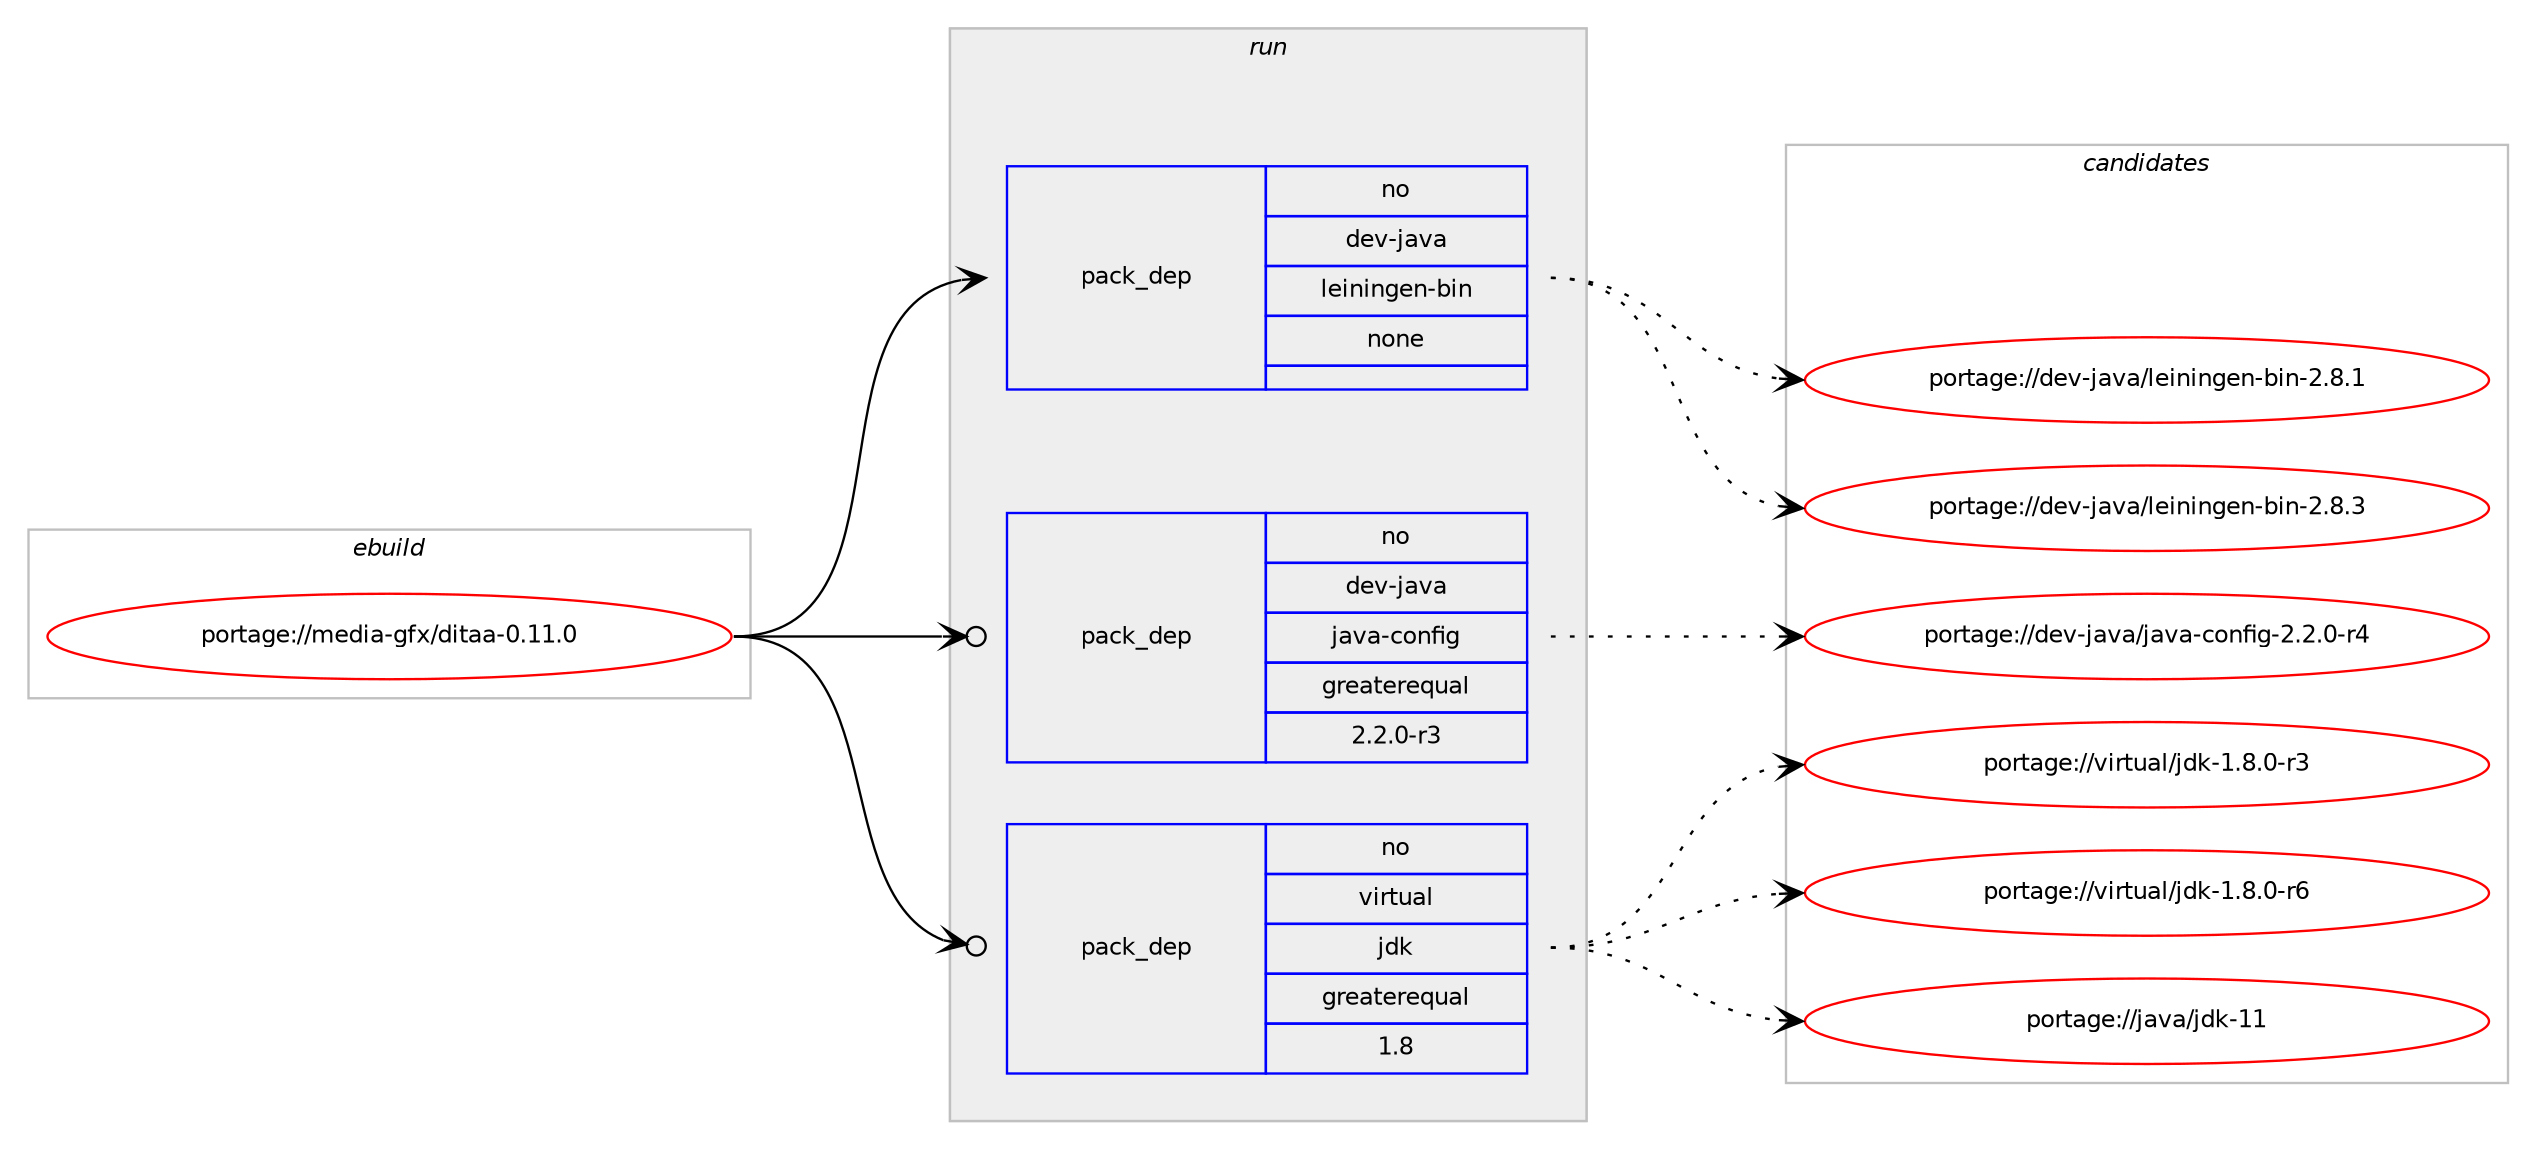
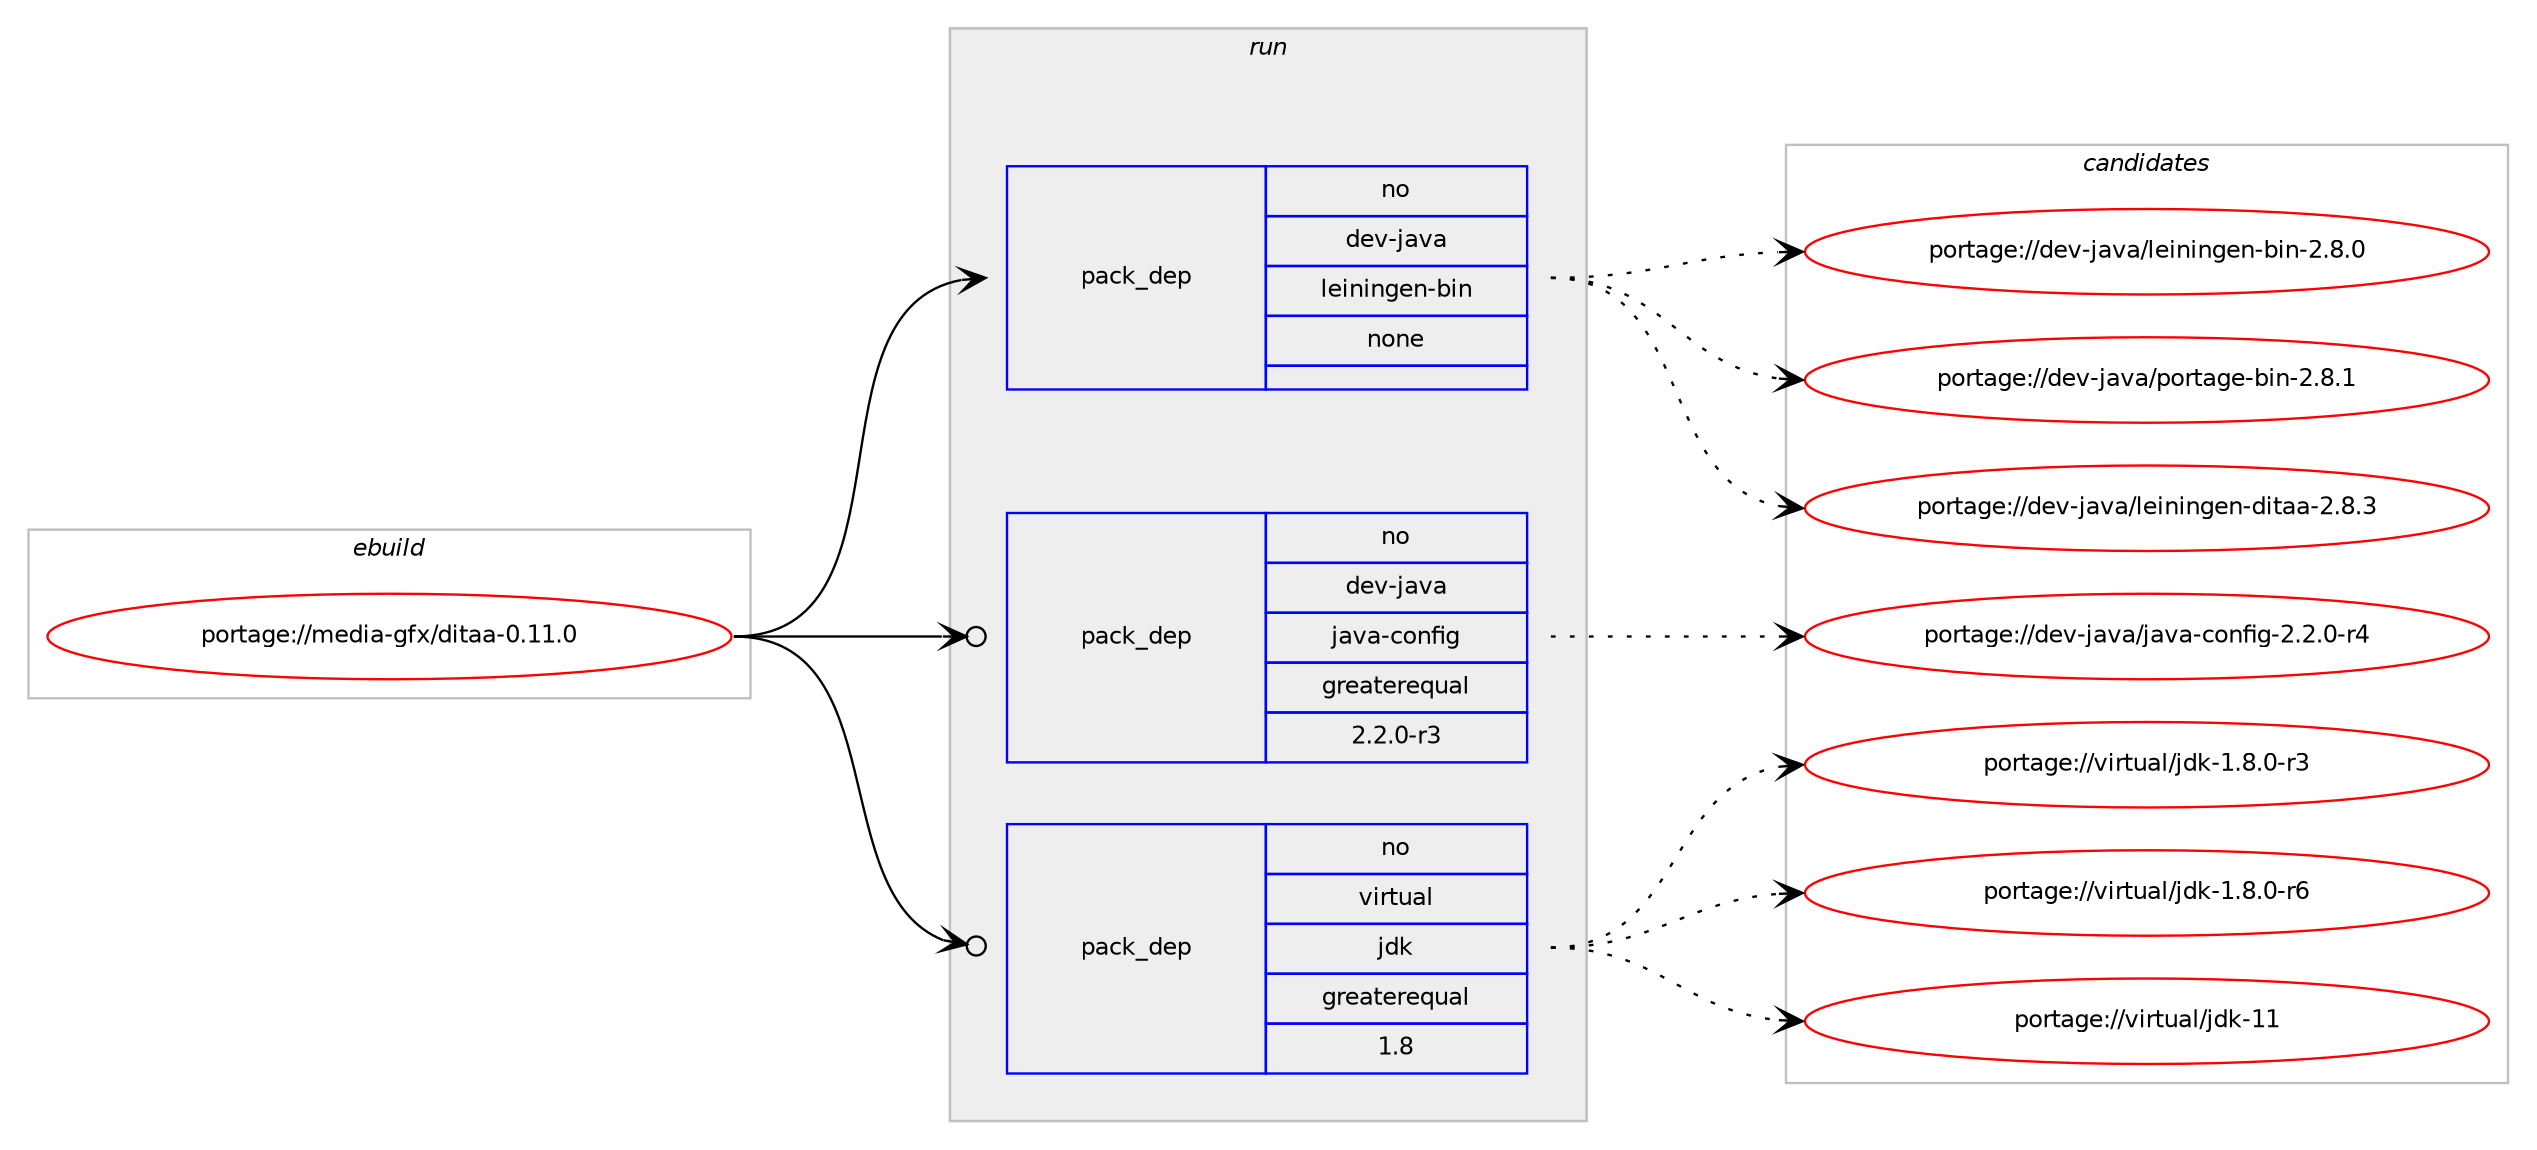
node "portage://dev-java/leiningen-bin-2.8.0": added
node "portage://dev-java/leiningen-bin-2.8.1": label "portage://dev-java/leiningen-bin-2.8.1" -> "portage://dev-java/portage-bin-2.8.1"
node "portage://dev-java/leiningen-bin-2.8.3": label "portage://dev-java/leiningen-bin-2.8.3" -> "portage://dev-java/leiningen-ditaa-2.8.3"
node "portage://java/jdk-11": label "portage://java/jdk-11" -> "portage://virtual/jdk-11"
